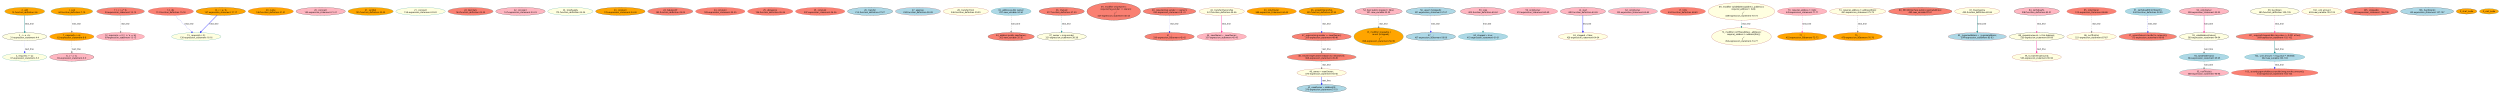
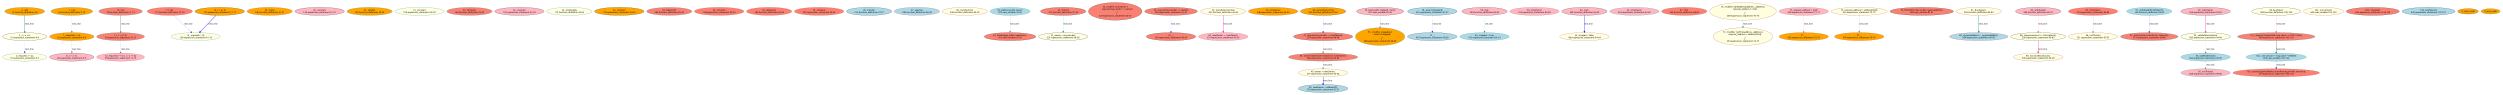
node "10_ mul 75-function_definition-11-14": added
node "34_ address public newOwner; 302-new_variable-35-35": label "34_ address public newOwner; 302-new_variable-35-35" -> "34_ totalSupply public newOwner; 302-new_variable-35-35"
